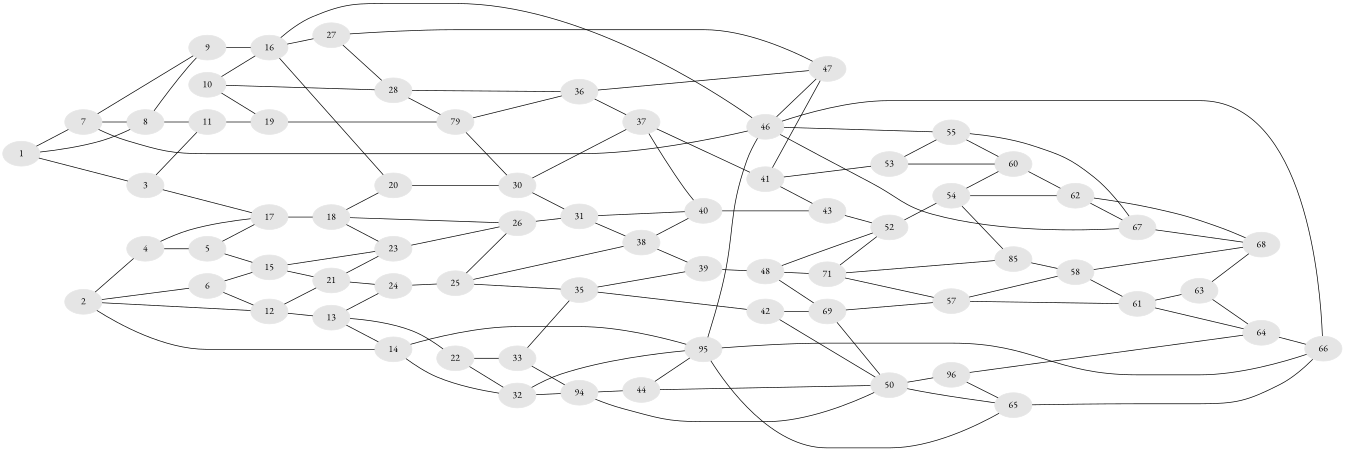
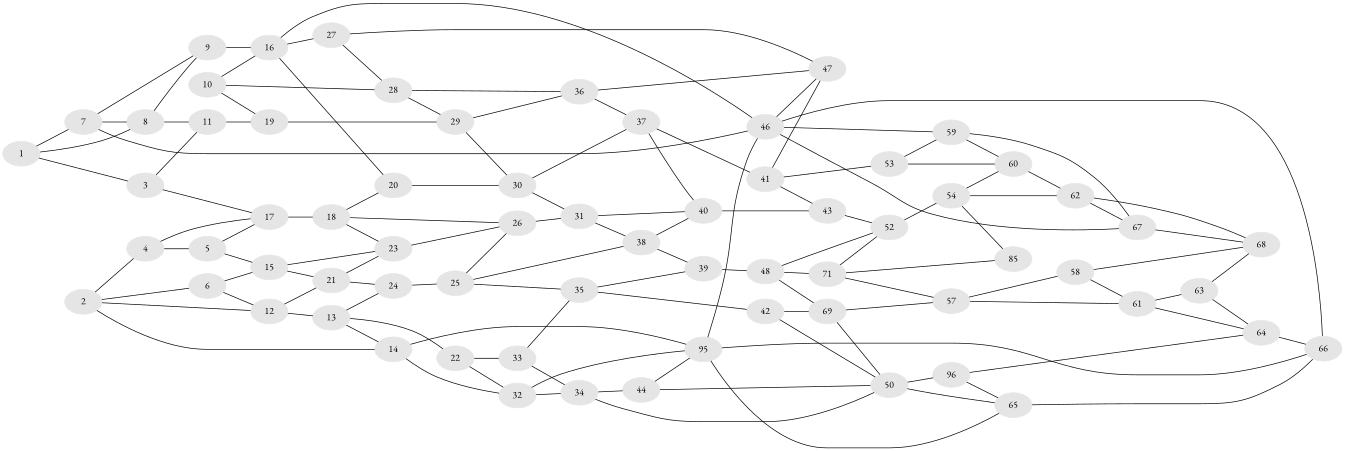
node "79": label "79" -> "29"
node "55": label "55" -> "59"
edge "85" -- "58": removed
node "94": label "94" -> "34"
